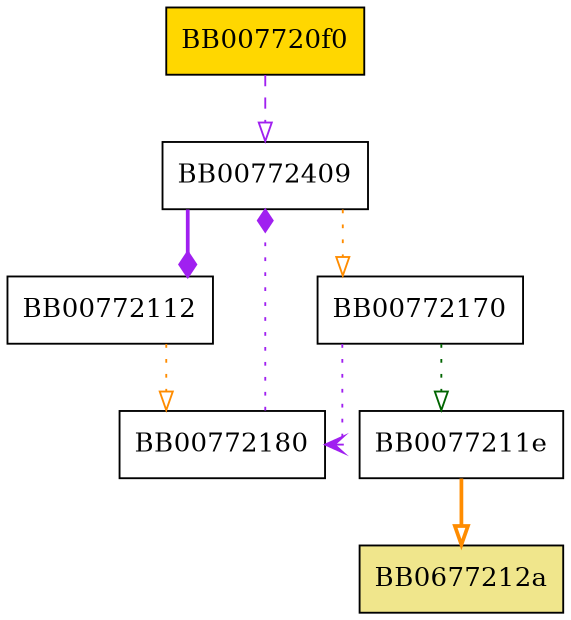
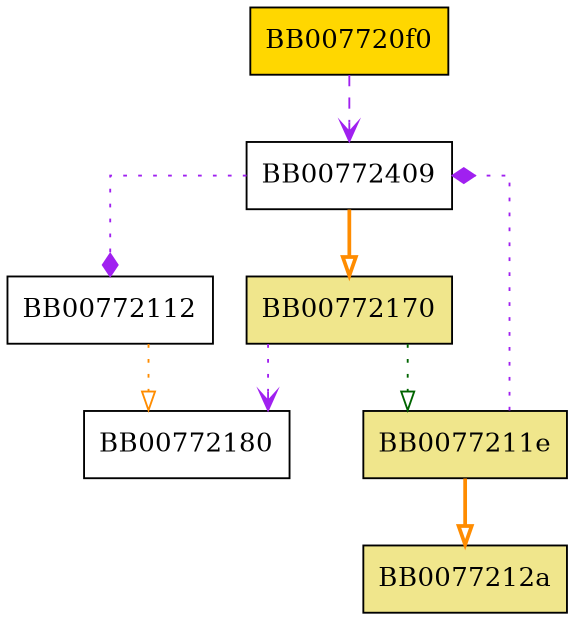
edge "BB007720f0" -> "BB00772409": arrowhead onormal -> vee
edge "BB00772409" -> "BB00772112": style bold -> dotted
edge "BB00772409" -> "BB00772170": style dotted -> bold
node "BB00772170": fillcolor white -> khaki
edge "BB00772180" -> "BB00772409": now "BB0077211e" -> "BB00772409"
node "BB0077211e": fillcolor white -> khaki
node "BB0677212a": label "BB0677212a" -> "BB0077212a"
